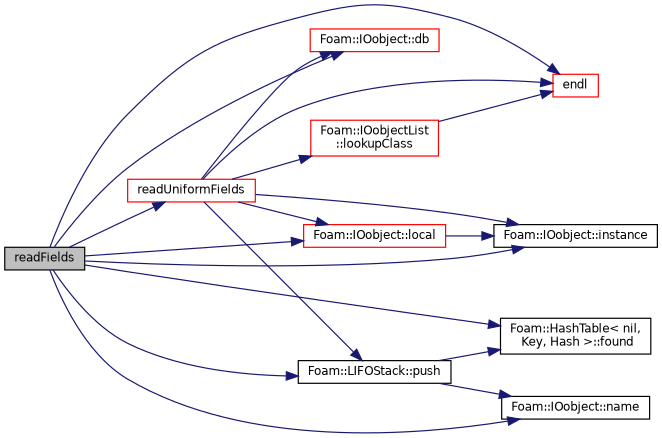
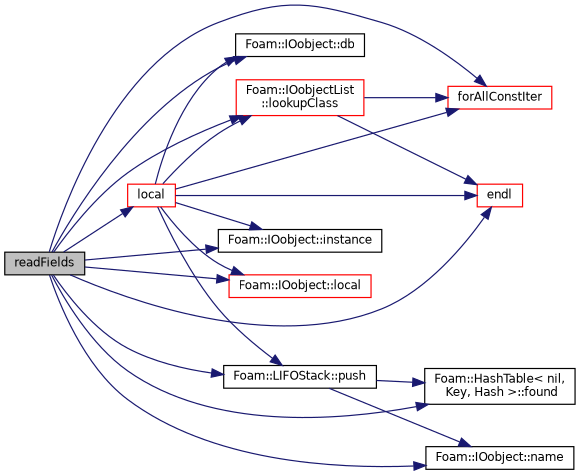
node "Foam::IOobject::db": color red -> black
node "forAllConstIter": added
edge "readFields" -> "Foam::IOobjectList ::lookupClass": added
node "readUniformFields": label "readUniformFields" -> "local"
edge "Foam::IOobject::local" -> "Foam::IOobject::instance": removed
